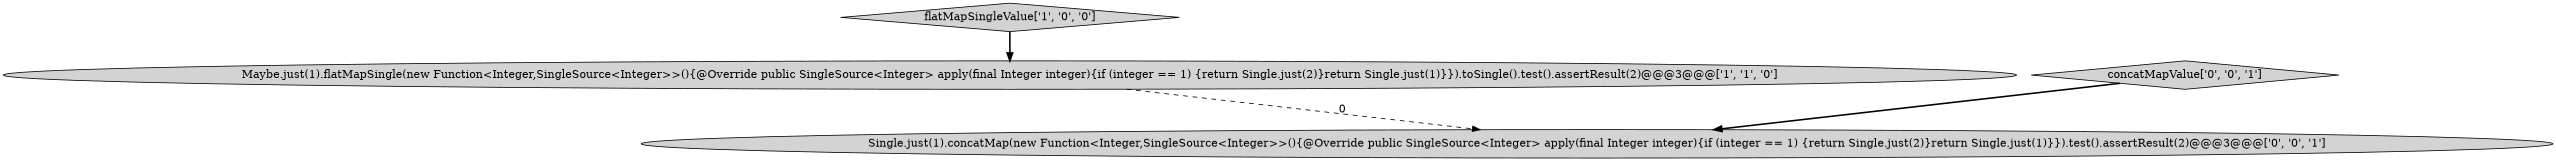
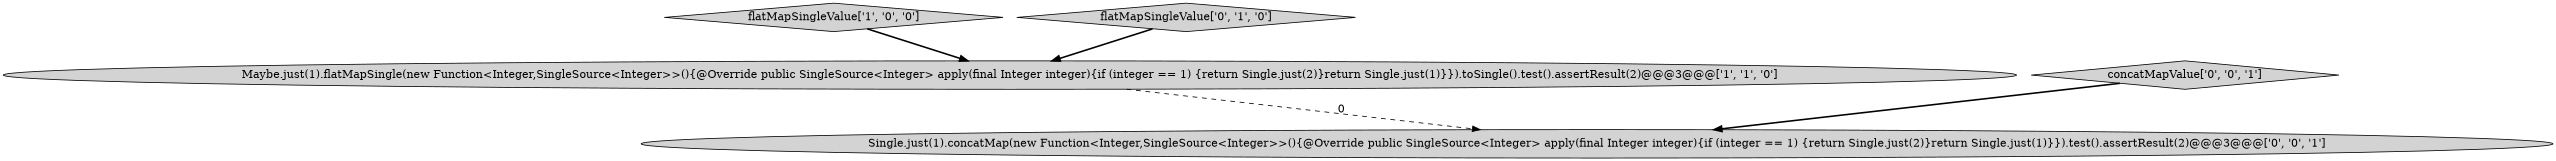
node "flatMapSingleValue['0', '1', '0']": added
